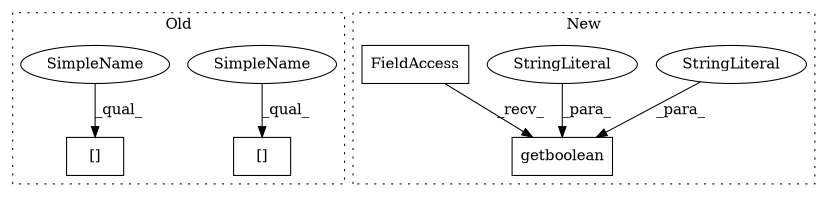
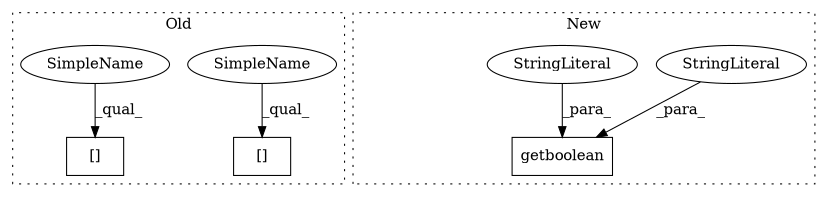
node "FieldAccess": removed
